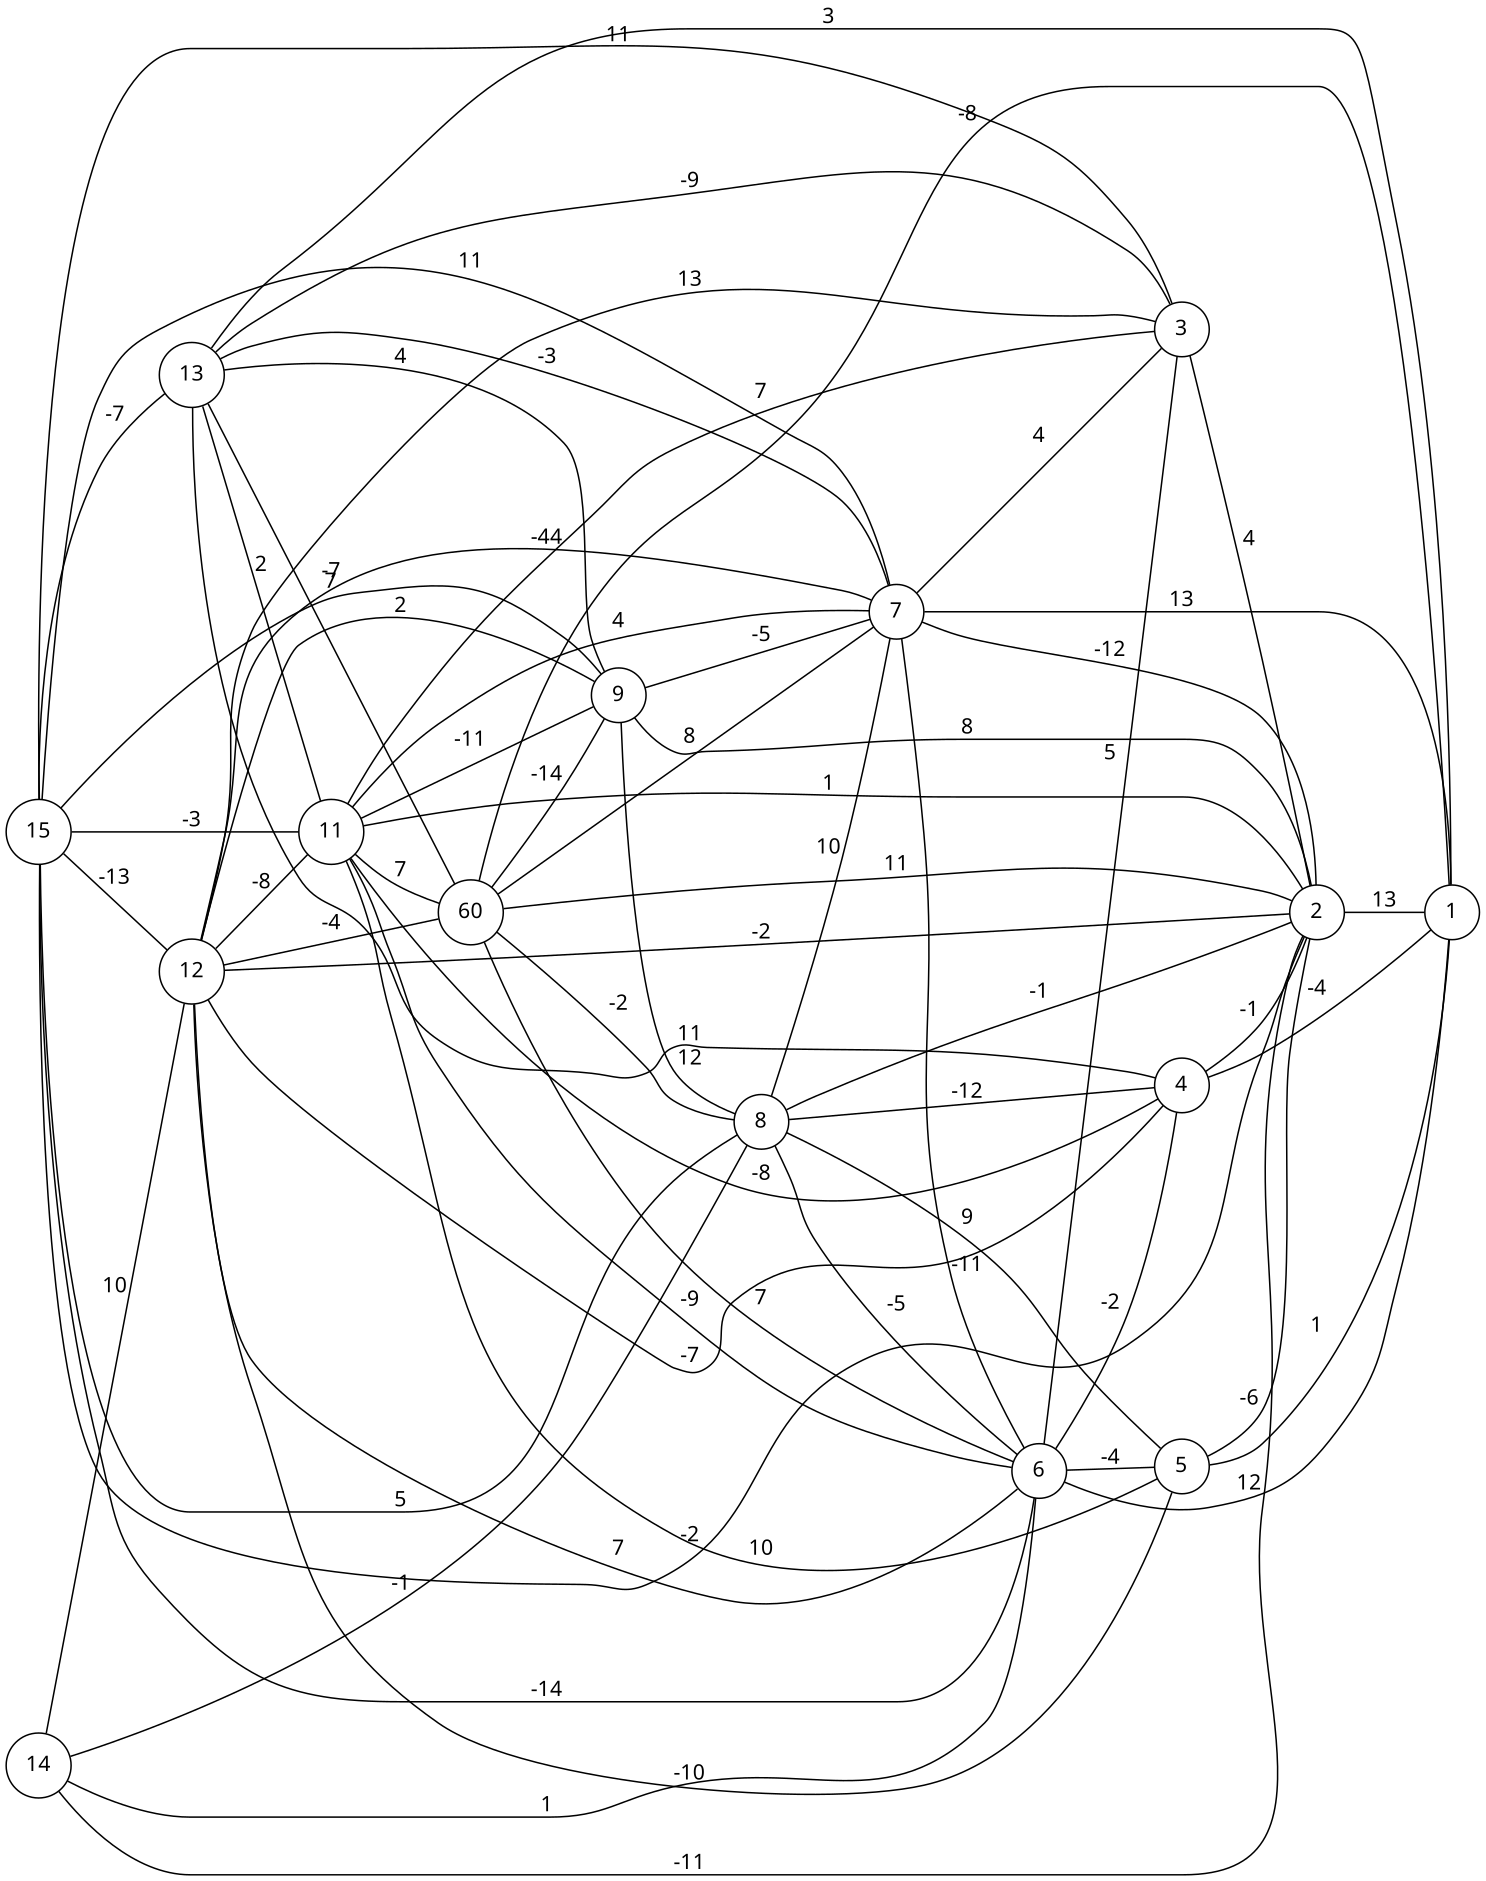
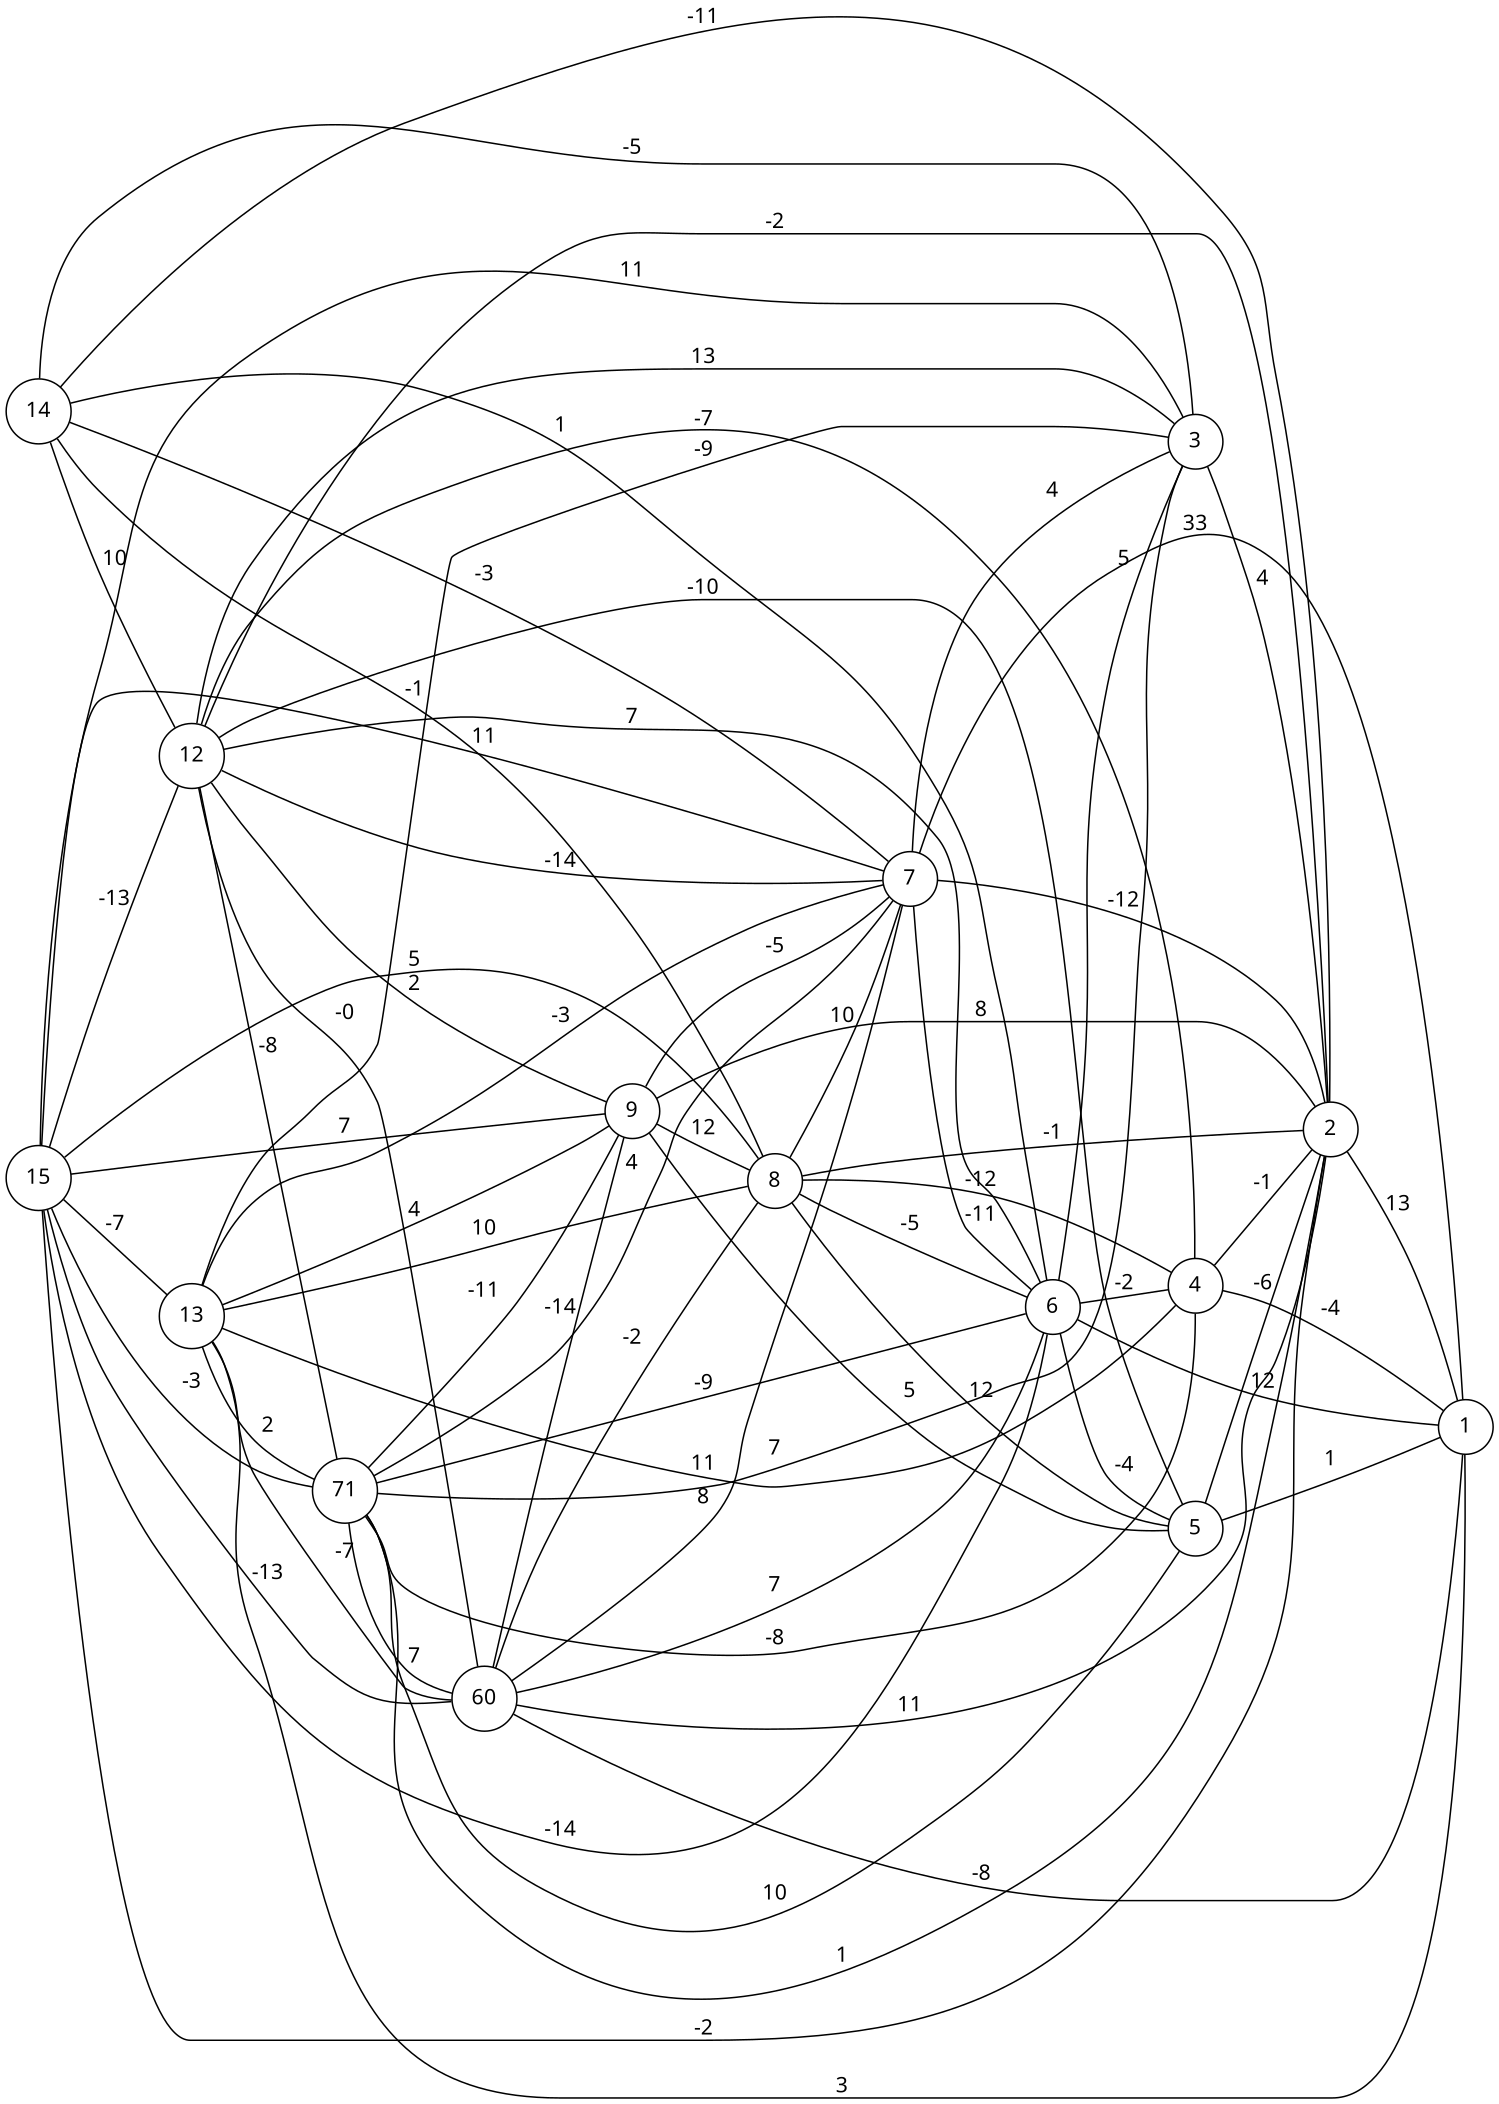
edge "14" -- "3": added, label "-5"
edge "7" -- "12": label "-44" -> "-14"
edge "7" -- "1": label "13" -> "33"
edge "14" -- "7": added, label "-3"
node "11": label "11" -> "71"
edge "60" -- "12": label "-4" -> "-0"
edge "8" -- "5": label "9" -> "12"
edge "8" -- "13": added, label "10"
edge "9" -- "5": added, label "5"
edge "15" -- "60": added, label "-13"
